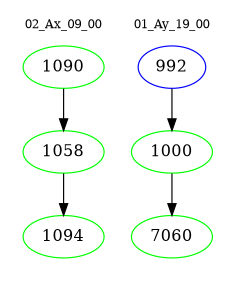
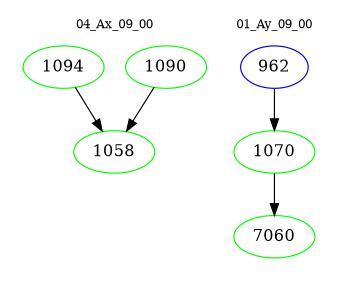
cluster "02_Ax_09_00": label "02_Ax_09_00" -> "04_Ax_09_00"
cluster "01_Ay_19_00": label "01_Ay_19_00" -> "01_Ay_09_00"
node "992": label "992" -> "962"
node "1000": label "1000" -> "1070"
edge "1058" -> "1094": reversed
